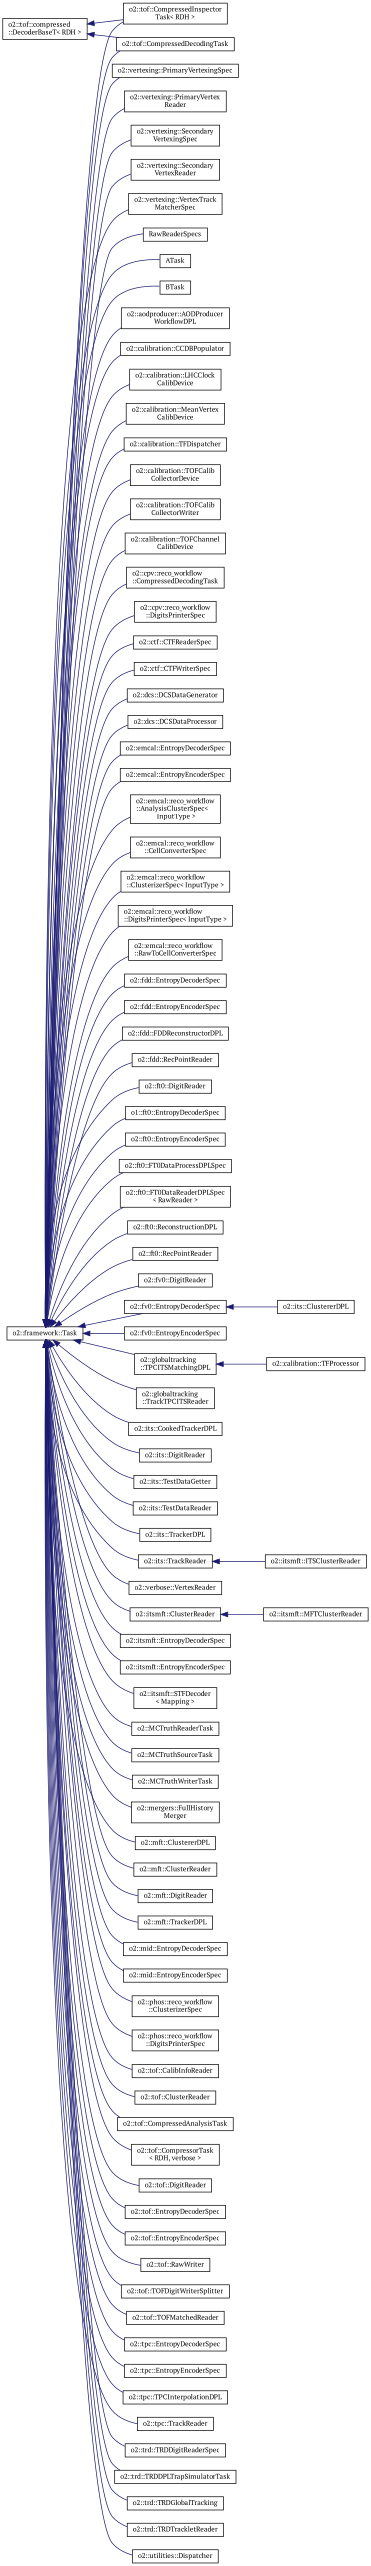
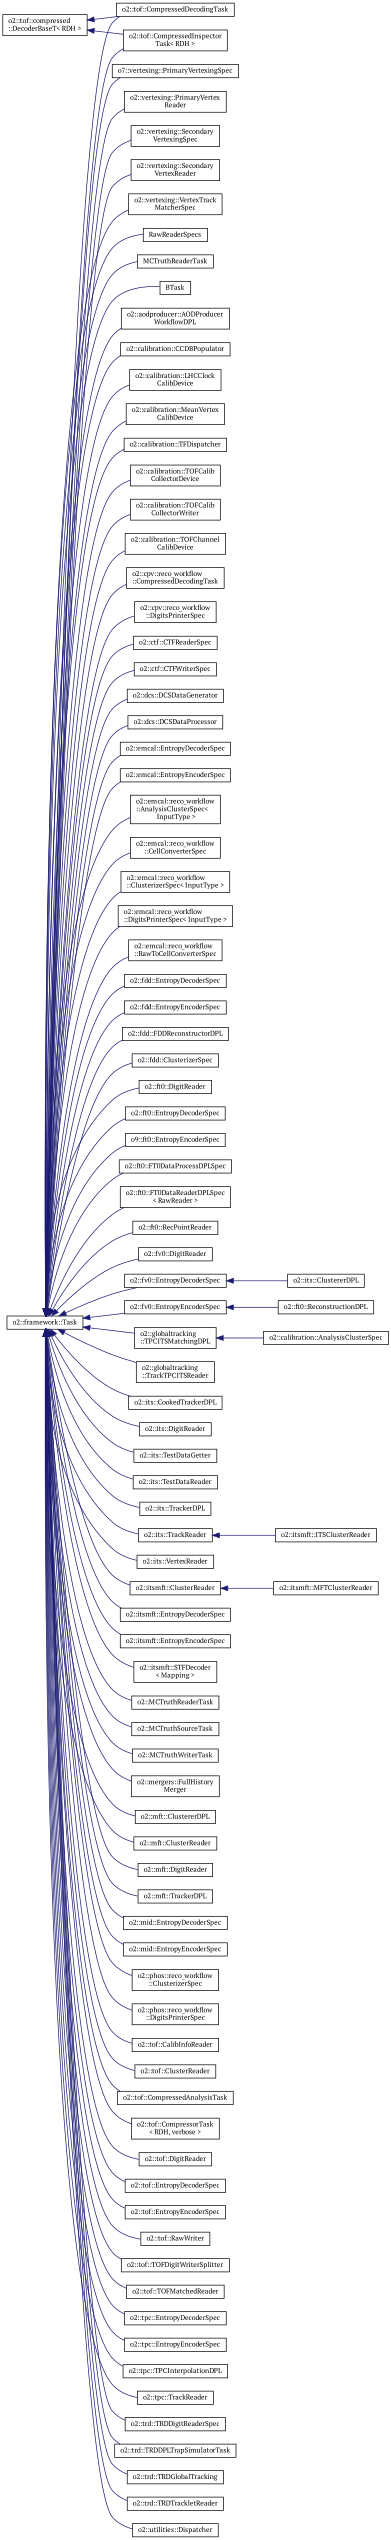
node "o2::vertexing::PrimaryVertexingSpec": label "o2::vertexing::PrimaryVertexingSpec" -> "o7::vertexing::PrimaryVertexingSpec"
node "ATask": label "ATask" -> "MCTruthReaderTask"
node "o2::fdd::RecPointReader": label "o2::fdd::RecPointReader" -> "o2::fdd::ClusterizerSpec"
node "o1::ft0::EntropyDecoderSpec": label "o1::ft0::EntropyDecoderSpec" -> "o2::ft0::EntropyDecoderSpec"
node "o2::ft0::EntropyEncoderSpec": label "o2::ft0::EntropyEncoderSpec" -> "o9::ft0::EntropyEncoderSpec"
edge "o2::ft0::ReconstructionDPL" -> "o2::framework::Task": now "o2::ft0::ReconstructionDPL" -> "o2::fv0::EntropyEncoderSpec"
node "o2::calibration::TFProcessor": label "o2::calibration::TFProcessor" -> "o2::calibration::AnalysisClusterSpec"
node "o2::verbose::VertexReader": label "o2::verbose::VertexReader" -> "o2::its::VertexReader"
